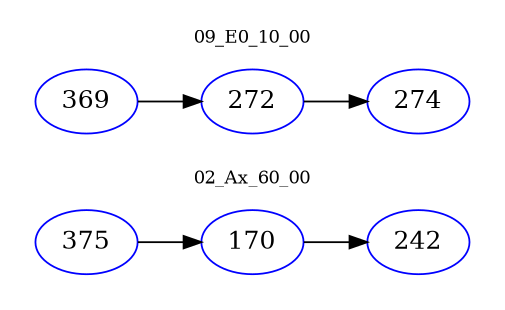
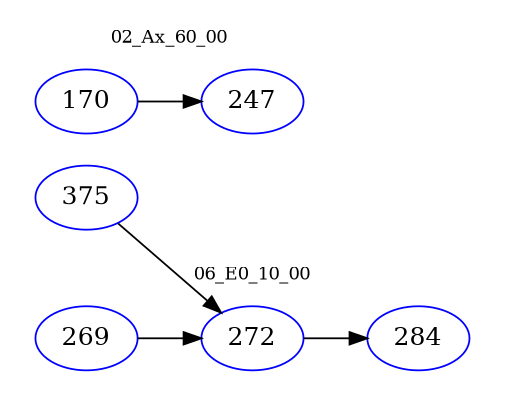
cluster "09_E0_10_00": label "09_E0_10_00" -> "06_E0_10_00"
node "369": label "369" -> "269"
node "274": label "274" -> "284"
edge "375" -> "170": now "375" -> "272"
node "242": label "242" -> "247"
